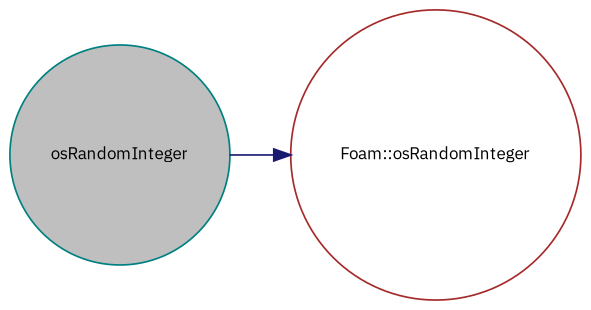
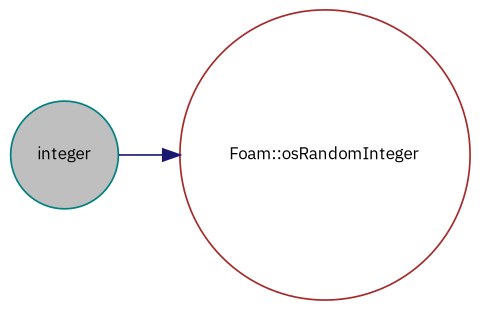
node "osRandomInteger": label "osRandomInteger" -> "integer"
